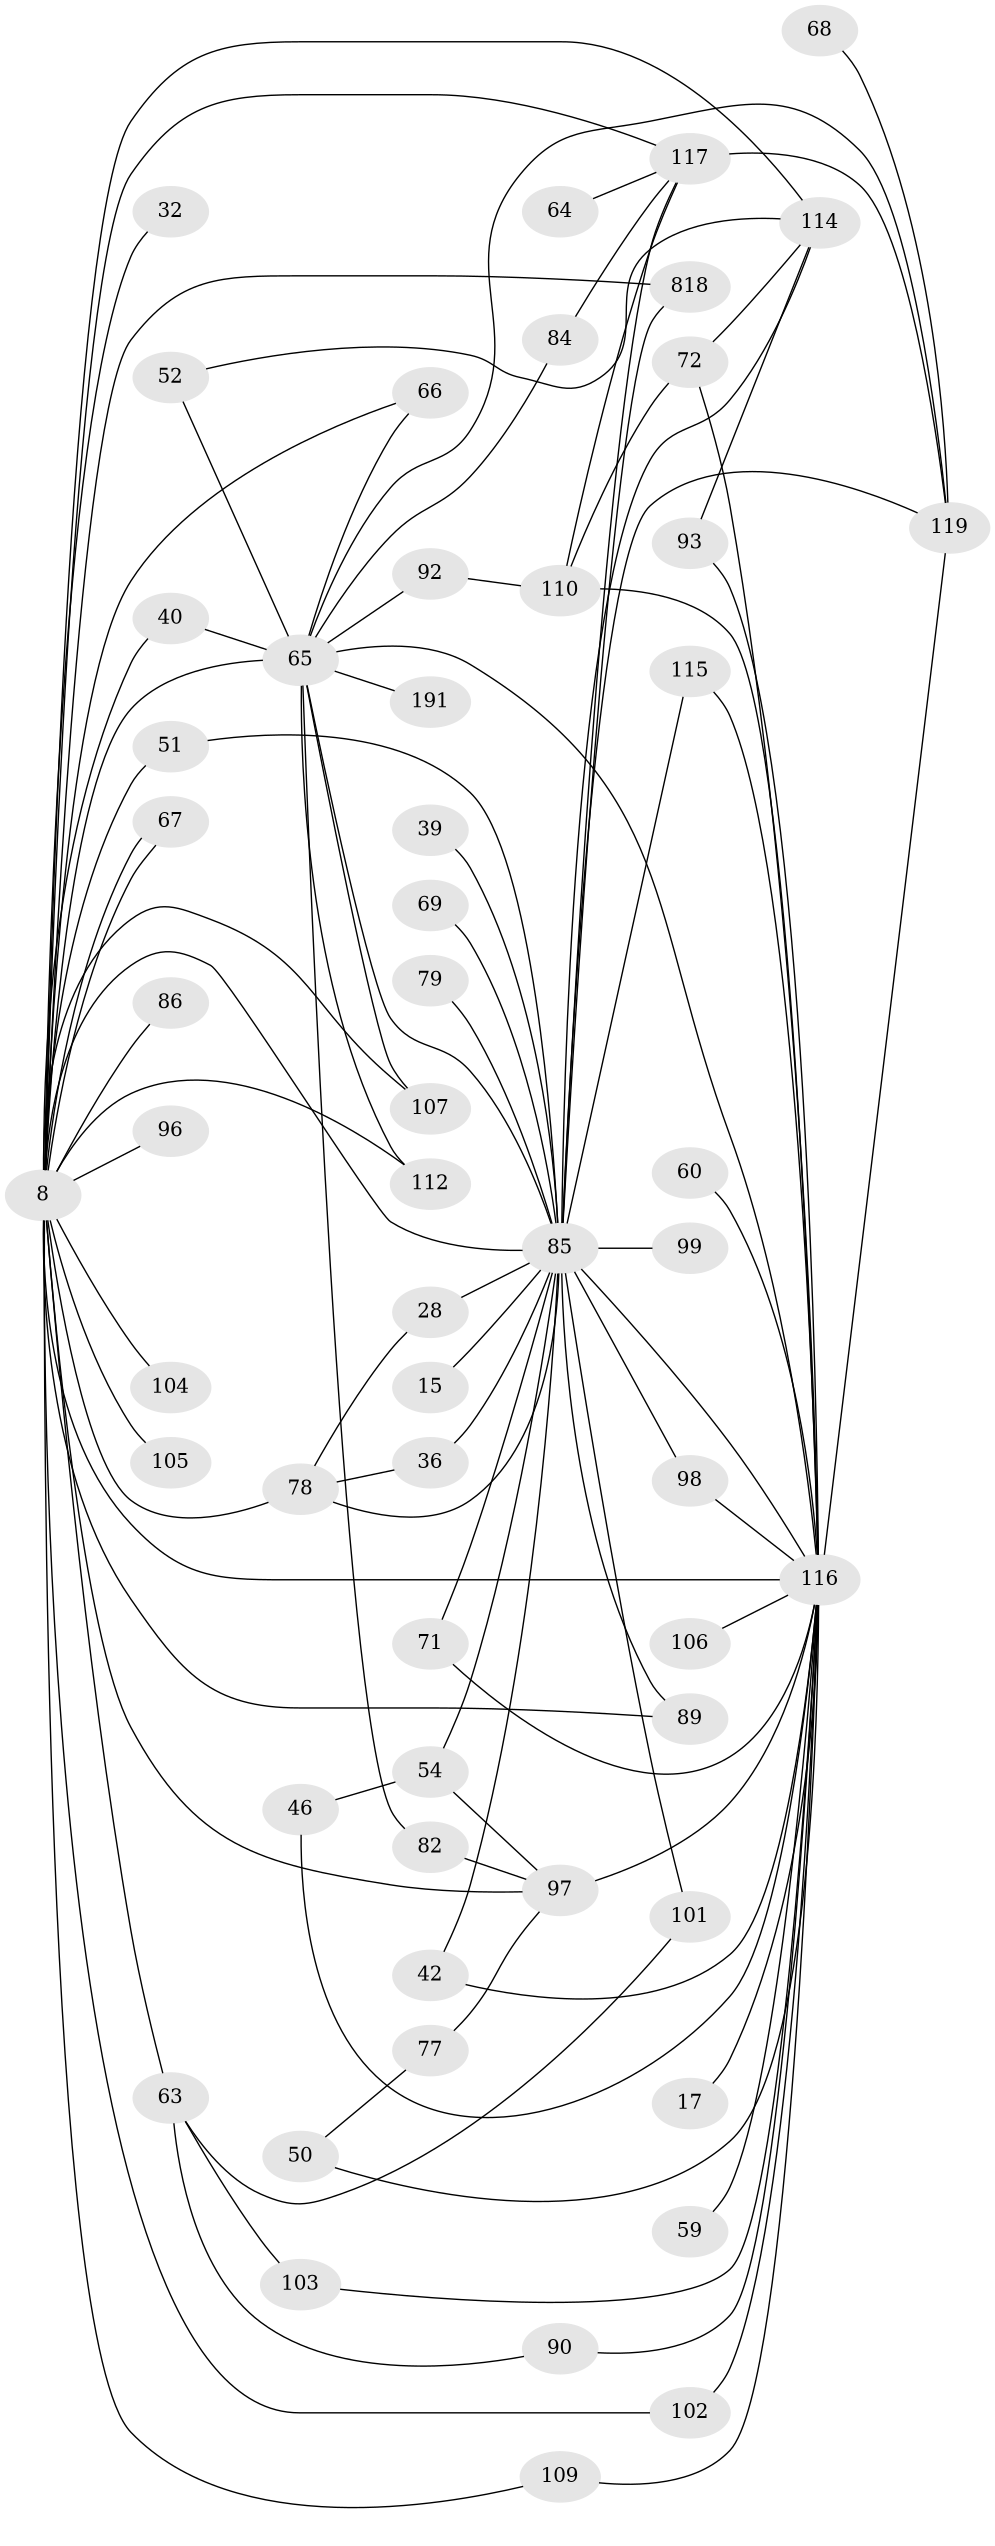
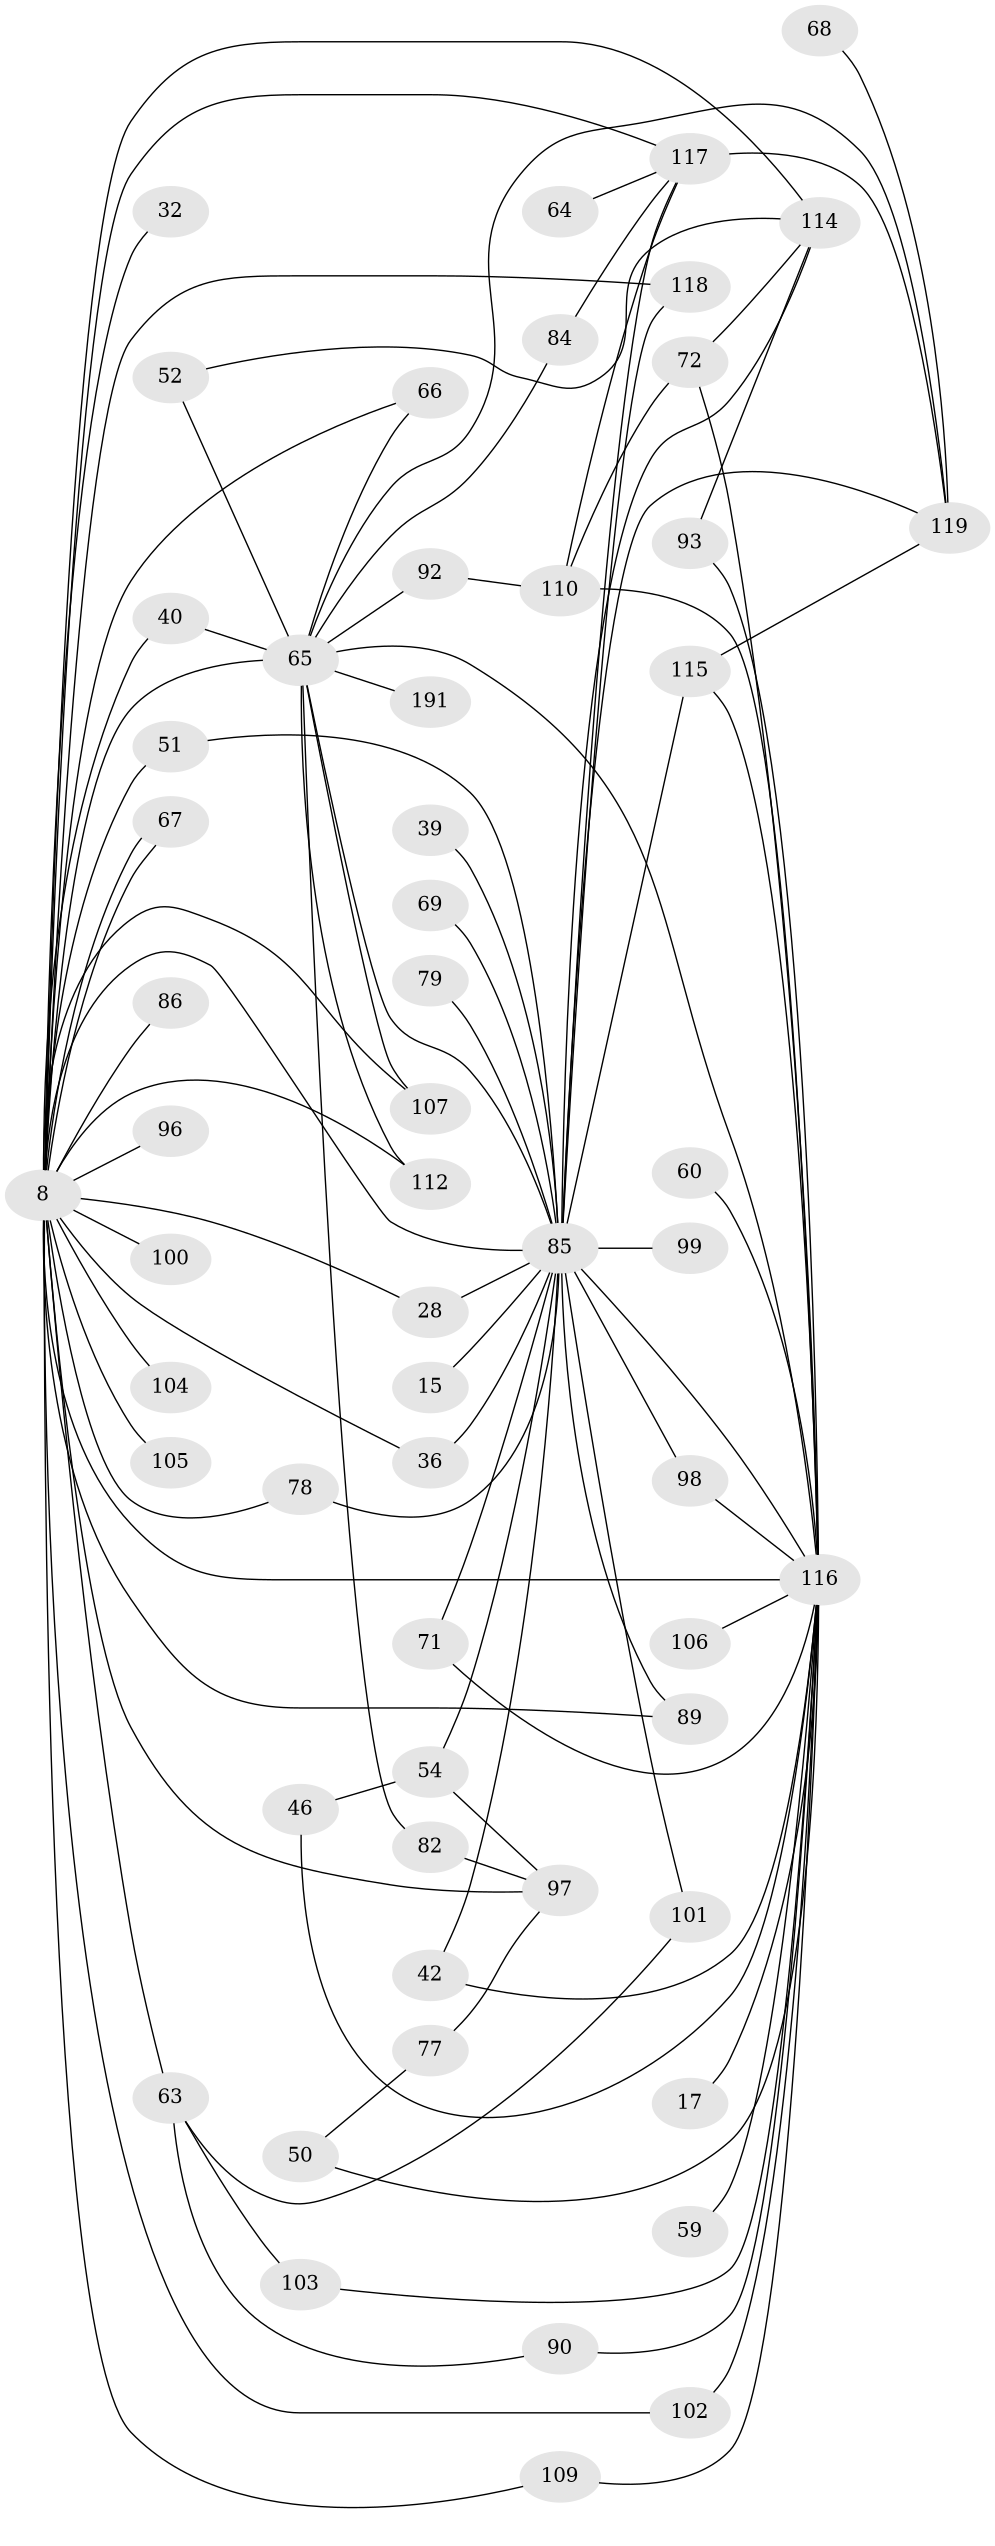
node "818": label "818" -> "118"
edge "119" -- "116": now "119" -- "115"
node "100": added
edge "28" -- "78": now "28" -- "8"
edge "36" -- "78": now "36" -- "8"
edge "116" -- "97": removed
